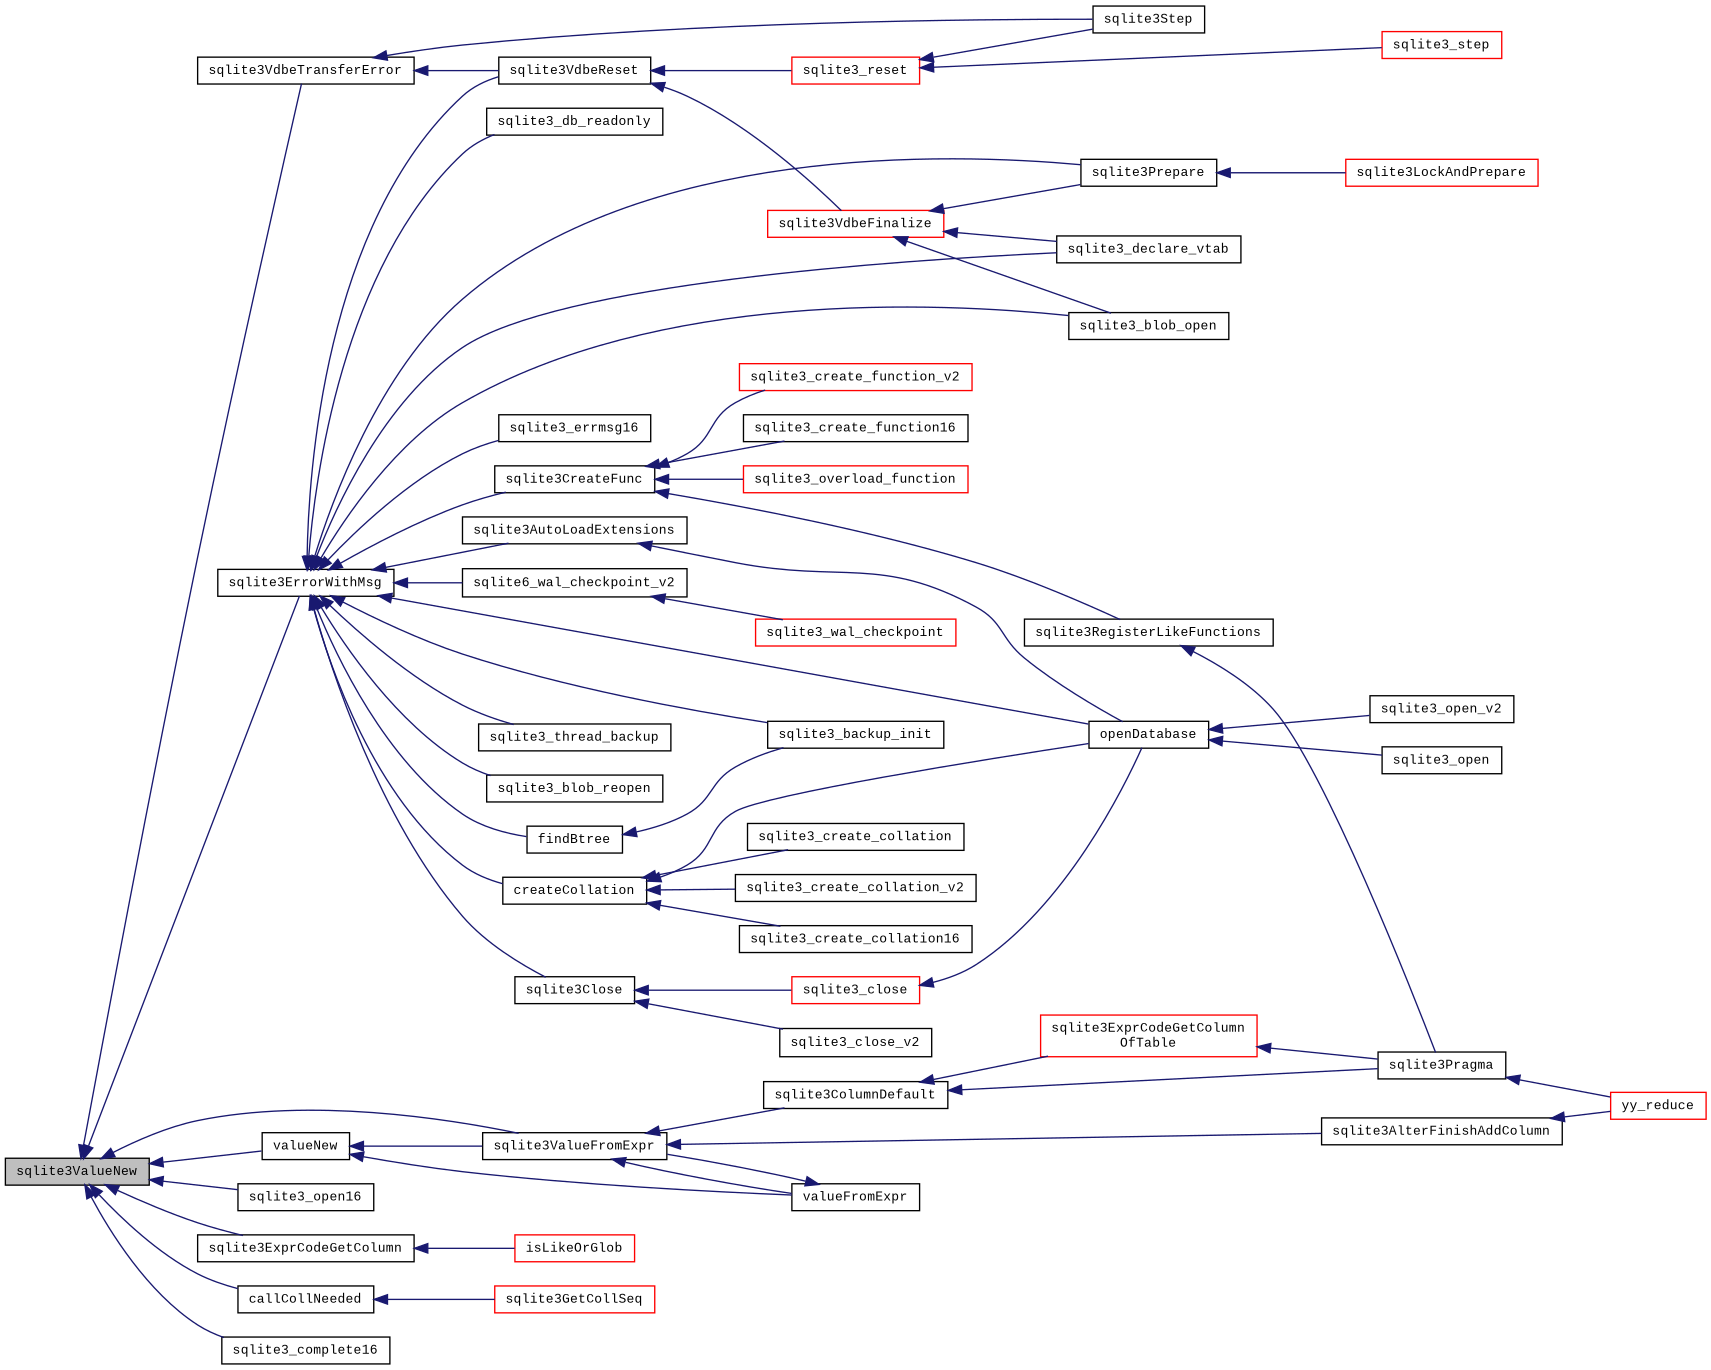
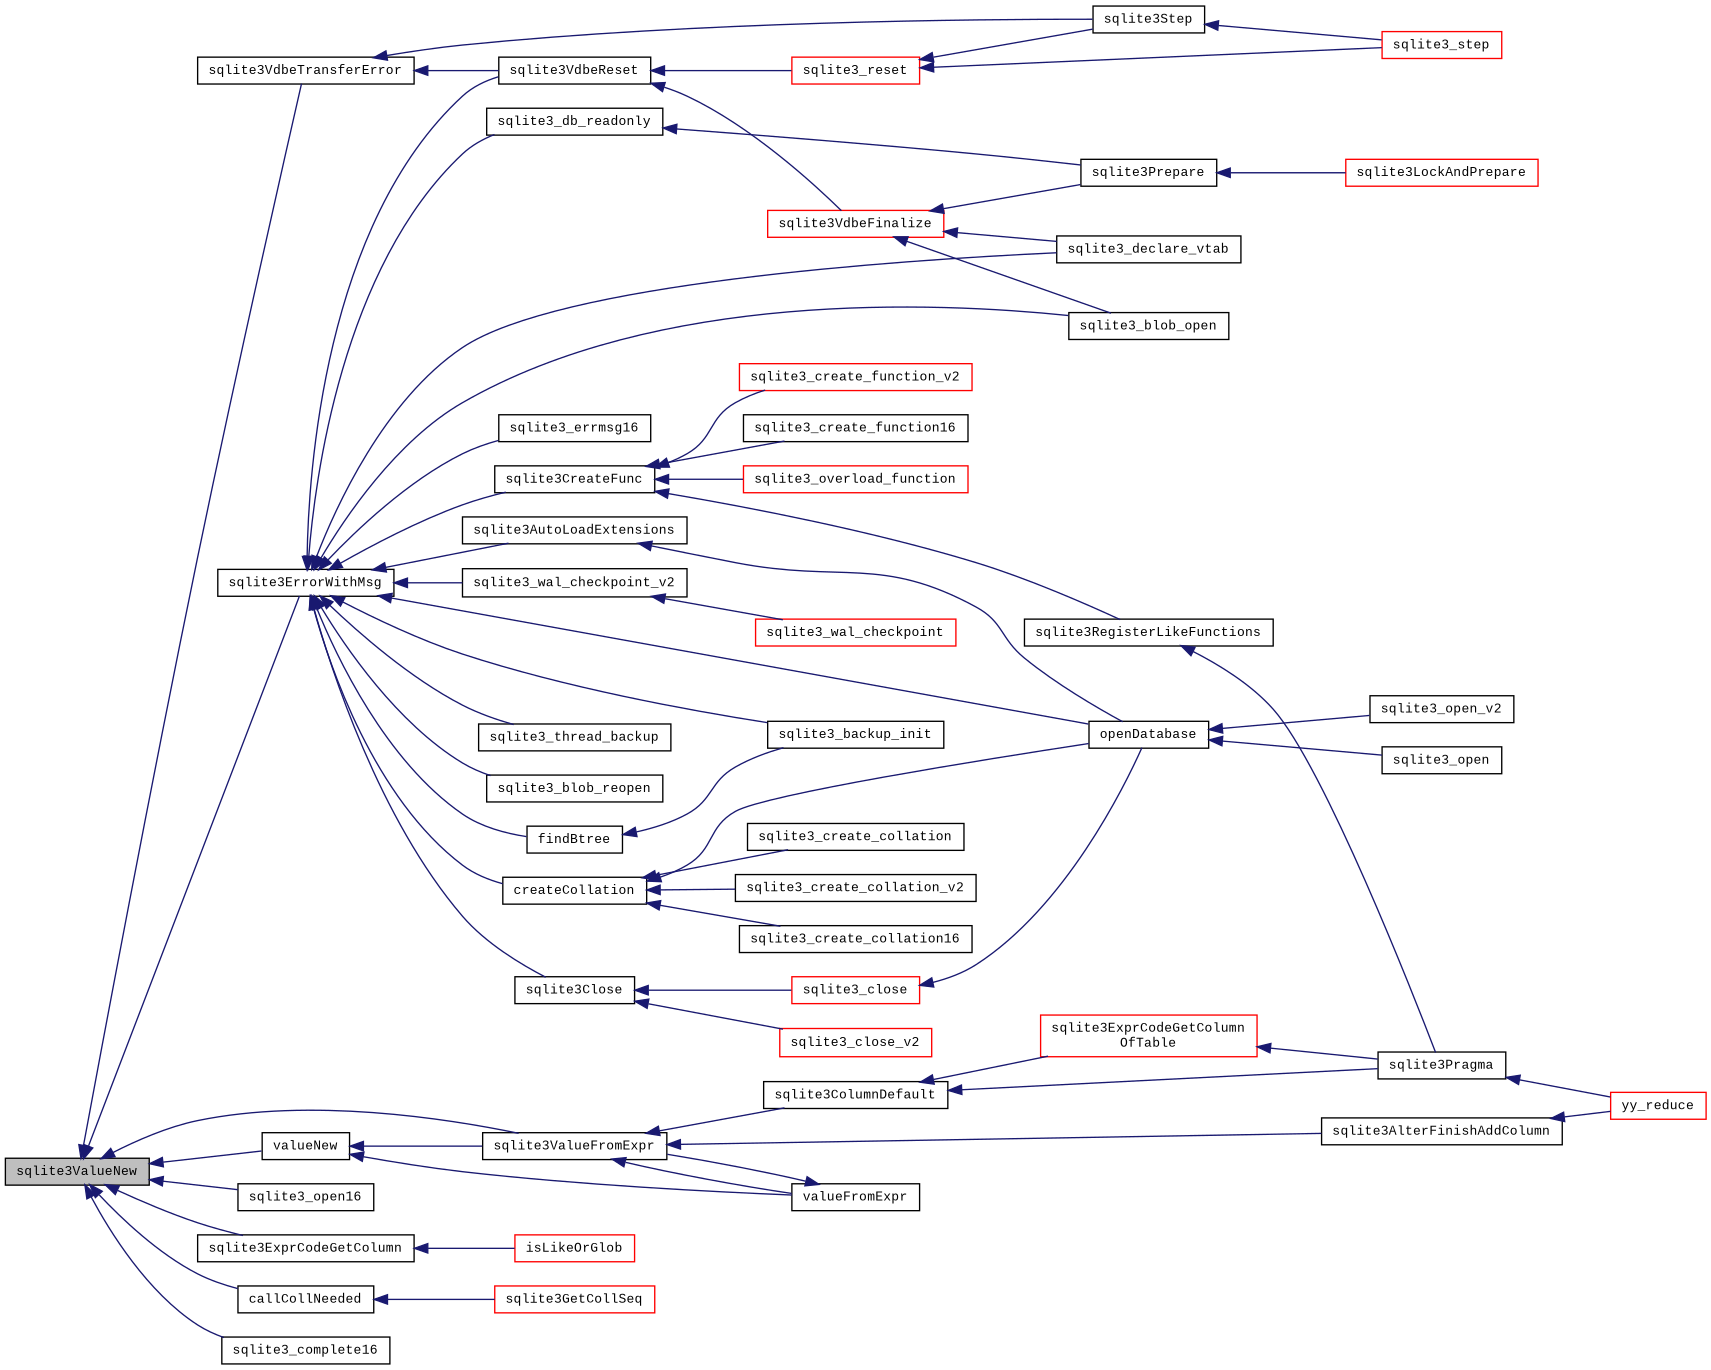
edge "sqlite3_step" -> "sqlite3Step": added
edge "sqlite3Prepare" -> "sqlite3ErrorWithMsg": now "sqlite3Prepare" -> "sqlite3_db_readonly"
node "sqlite6_wal_checkpoint_v2": label "sqlite6_wal_checkpoint_v2" -> "sqlite3_wal_checkpoint_v2"
node "sqlite3_close_v2": color black -> red
